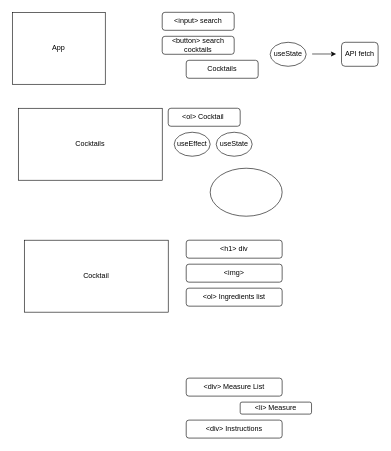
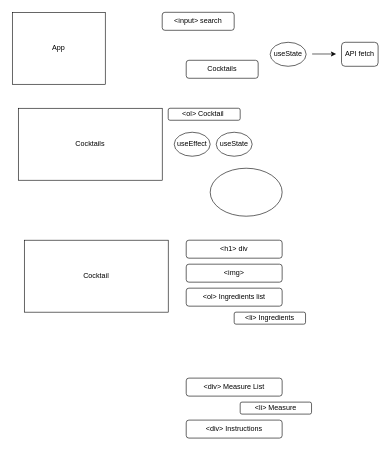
node "<button> search cocktails": removed
node "<ol> Cocktail": size 72x18 -> 72x12
node "<li> Ingredients": added
